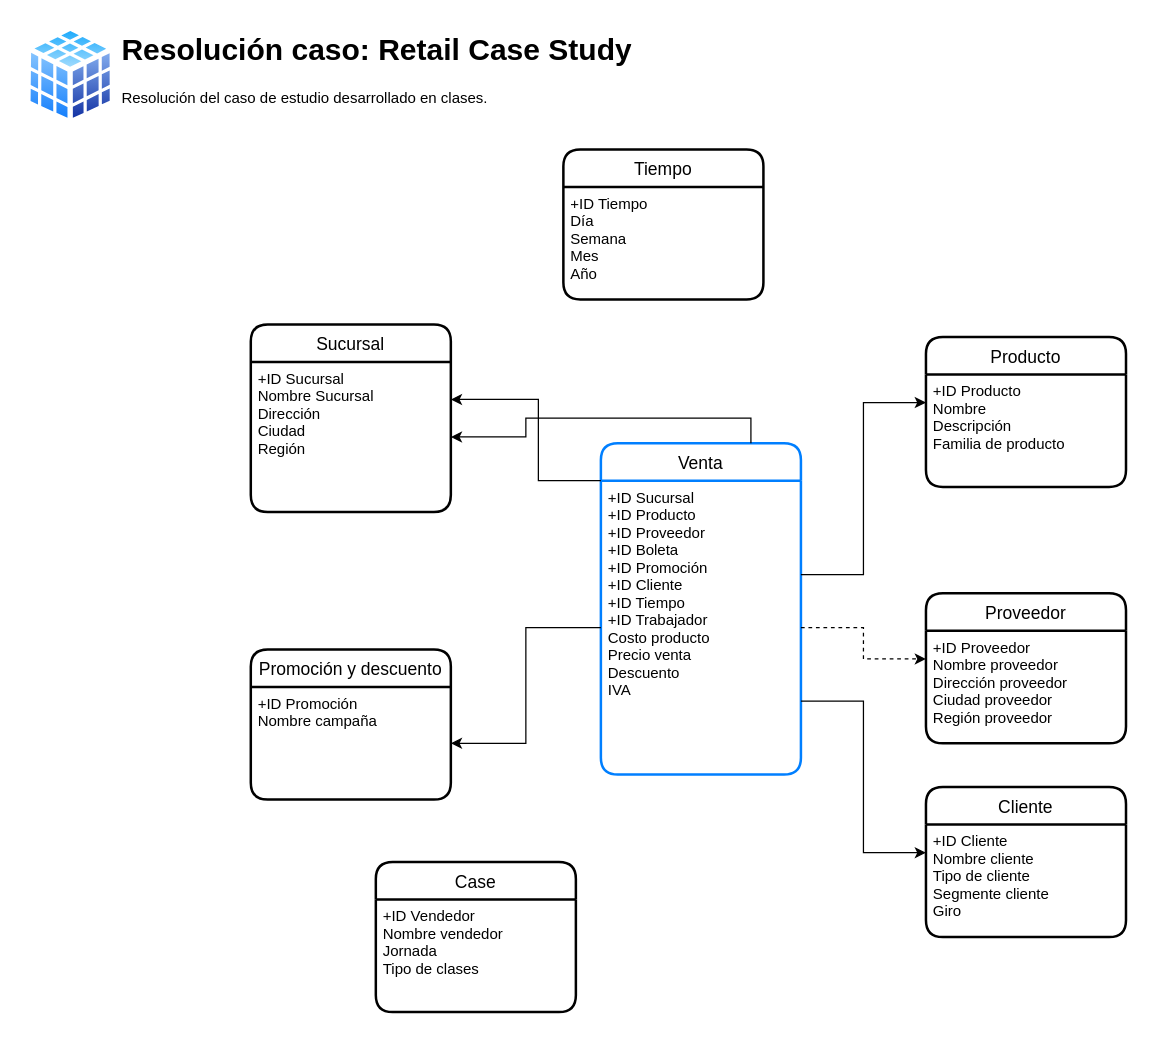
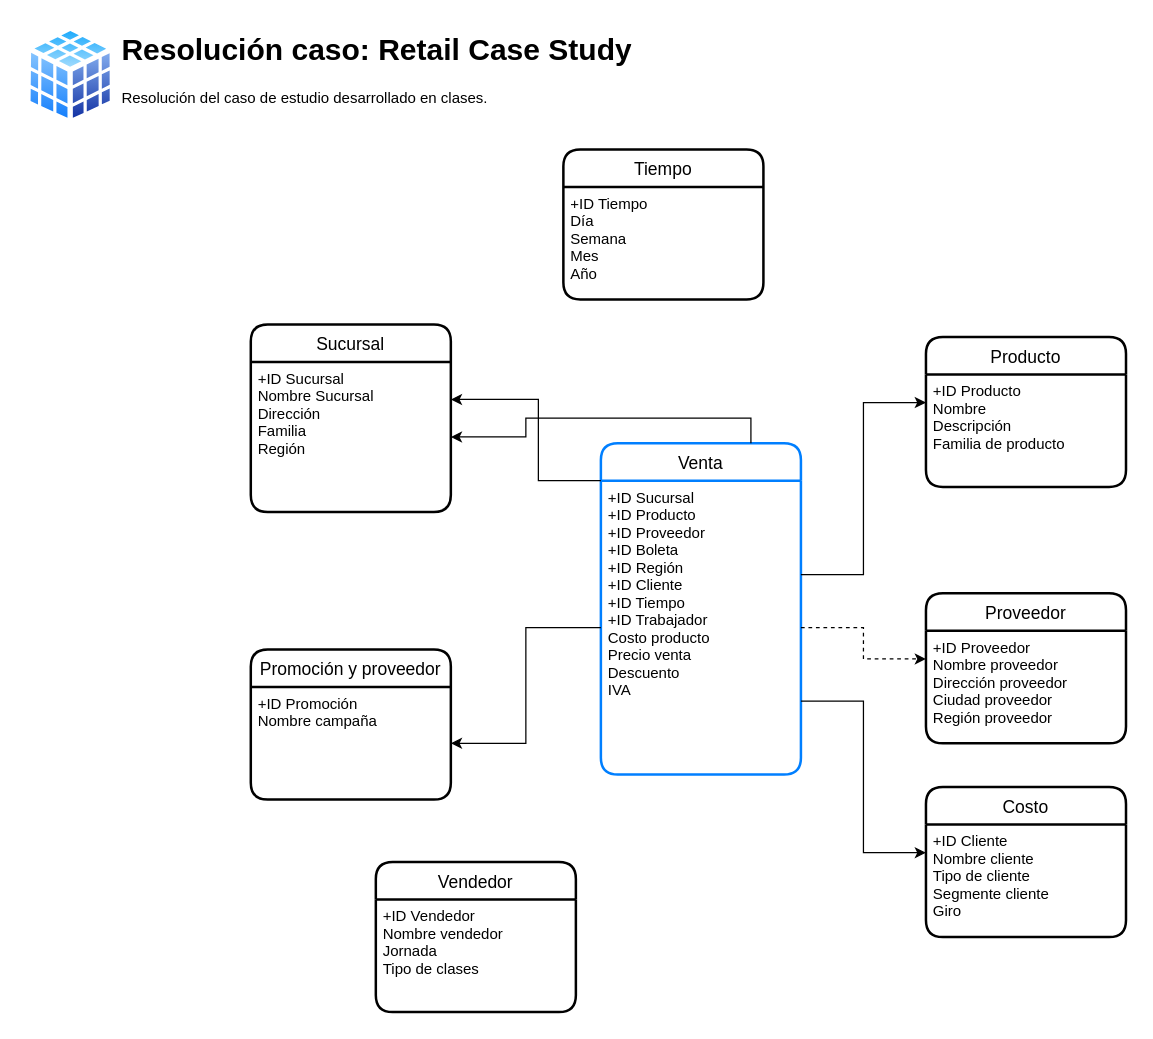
node "+ID Sucursal Nombre Sucursal Dirección Ciudad Región": label "+ID Sucursal Nombre Sucursal Dirección Ciudad Región" -> "+ID Sucursal Nombre Sucursal Dirección Familia Región"
node "+ID Sucursal +ID Producto +ID Proveedor +ID Boleta +ID Promoción +ID Cliente +ID Tiempo +ID Trabajador Costo producto Precio venta Descuento IVA": label "+ID Sucursal +ID Producto +ID Proveedor +ID Boleta +ID Promoción +ID Cliente +ID Tiempo +ID Trabajador Costo producto Precio venta Descuento IVA" -> "+ID Sucursal +ID Producto +ID Proveedor +ID Boleta +ID Región +ID Cliente +ID Tiempo +ID Trabajador Costo producto Precio venta Descuento IVA"
node "Promoción y descuento": label "Promoción y descuento" -> "Promoción y proveedor"
node "Cliente": label "Cliente" -> "Costo"
node "Case": label "Case" -> "Vendedor"
